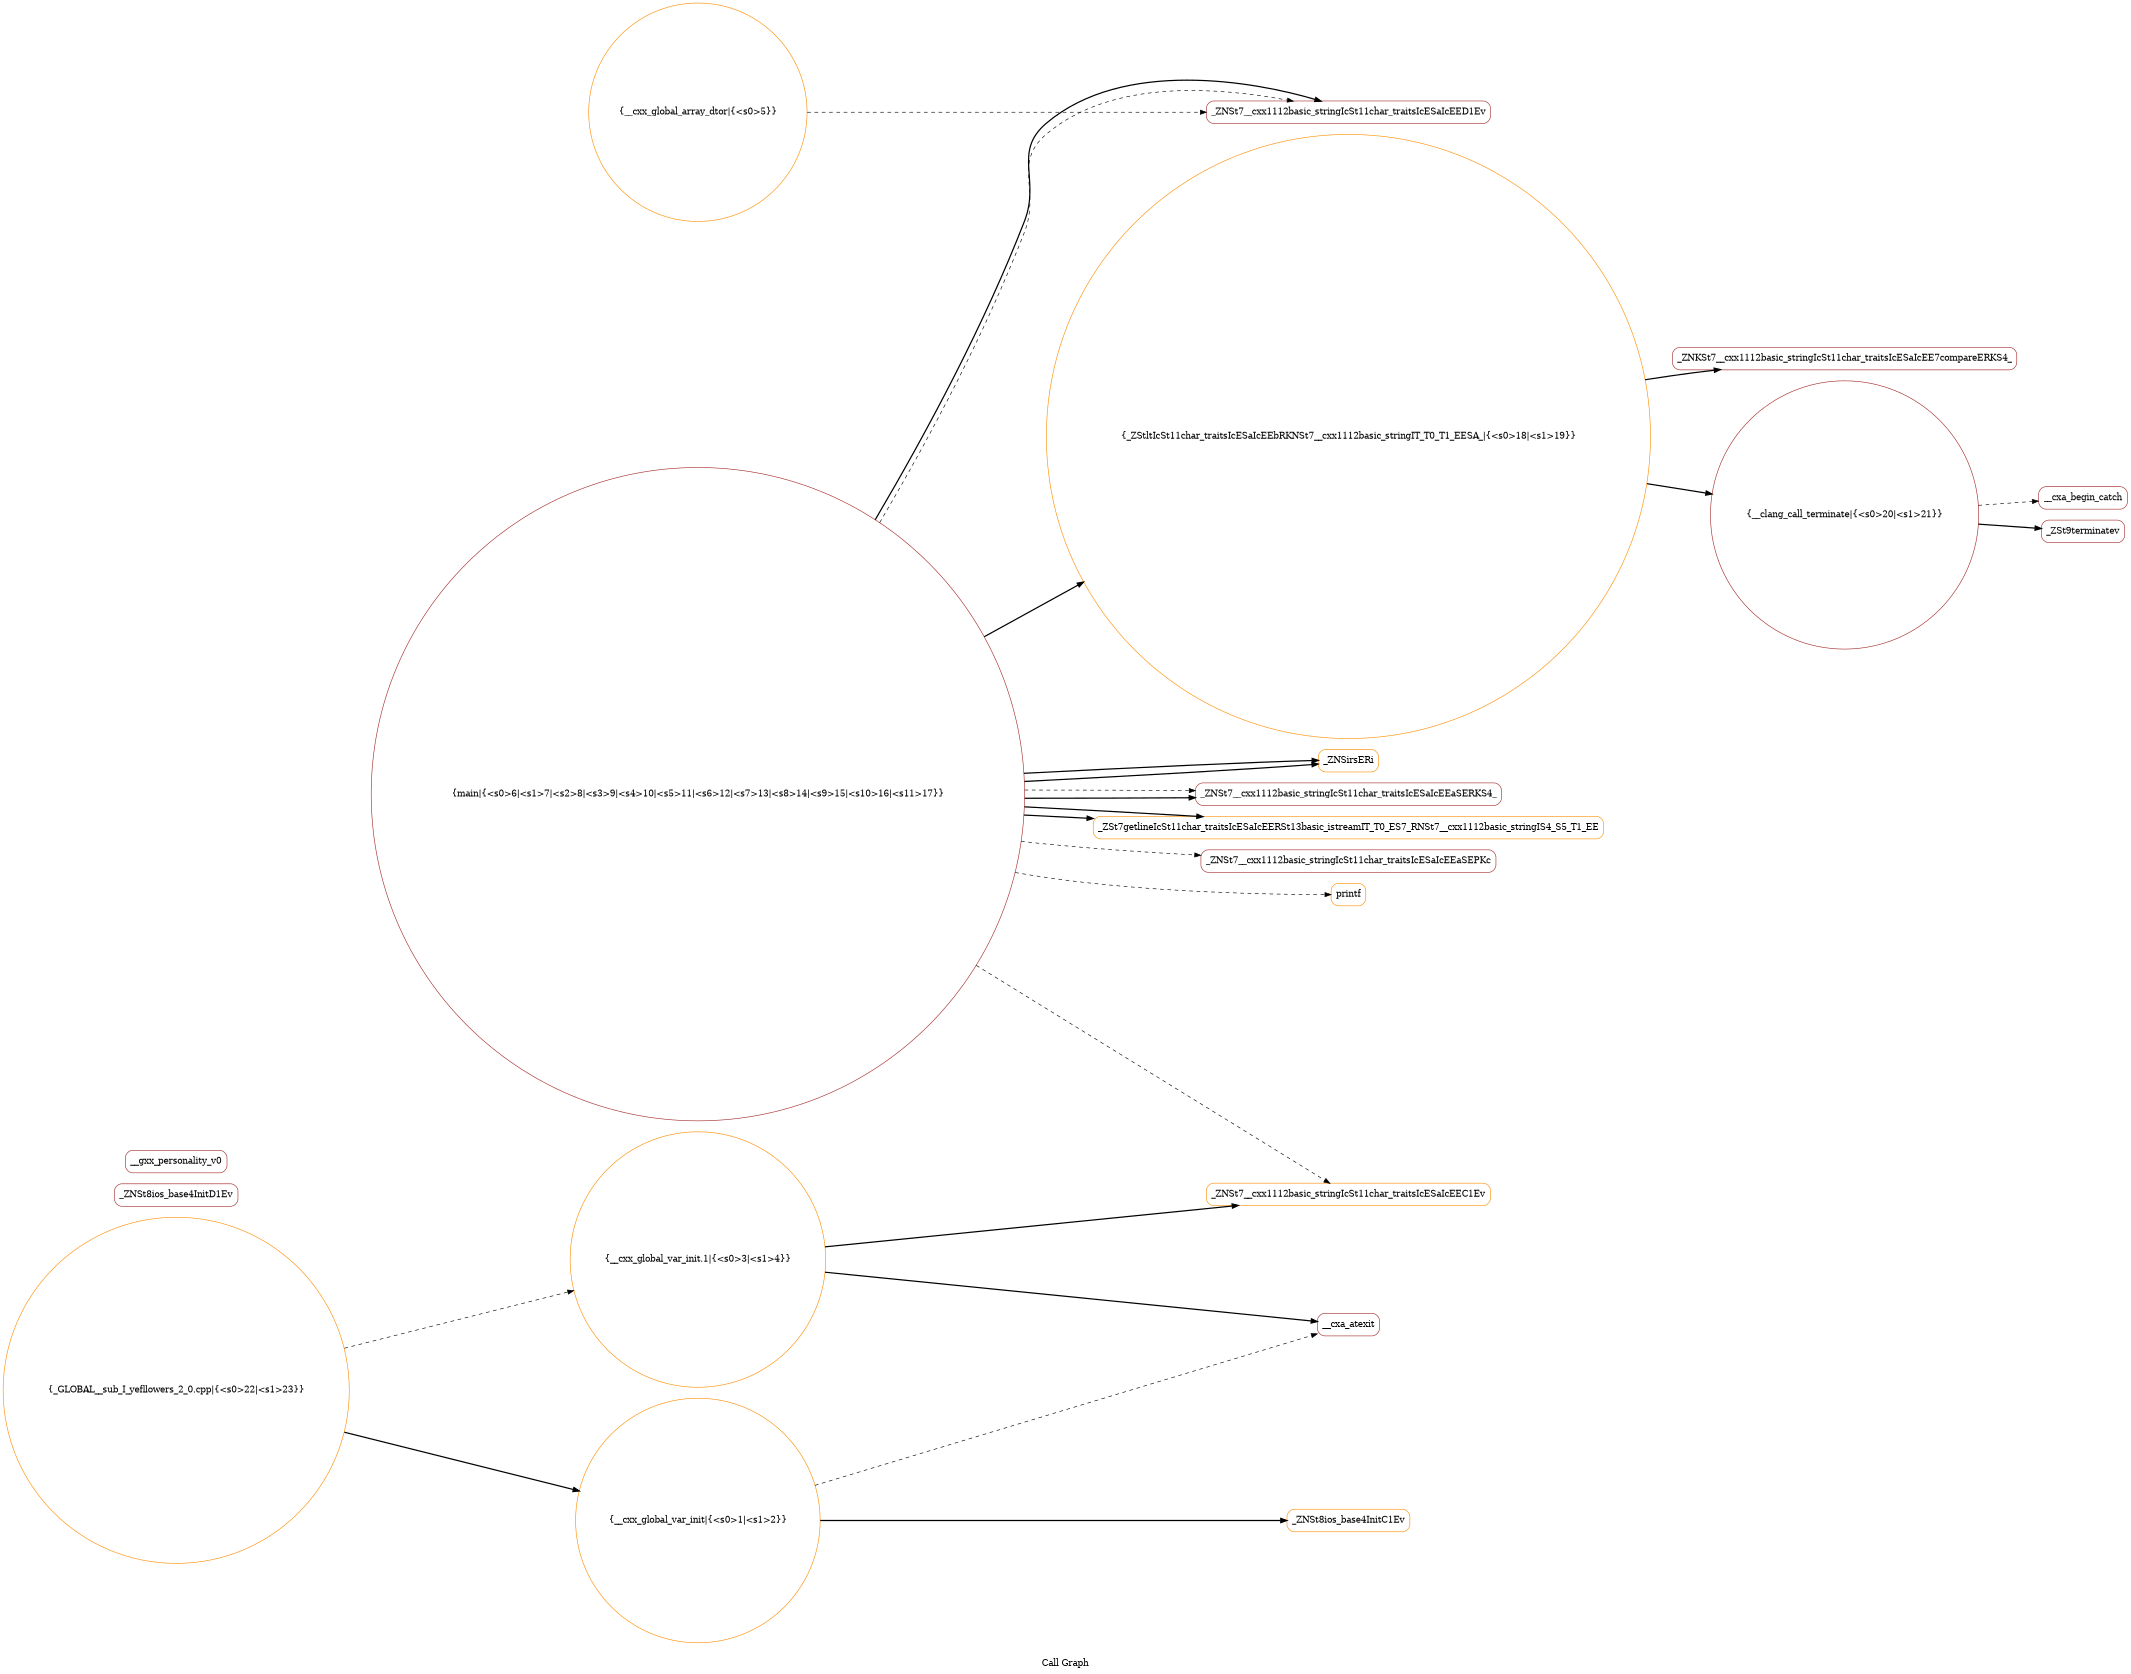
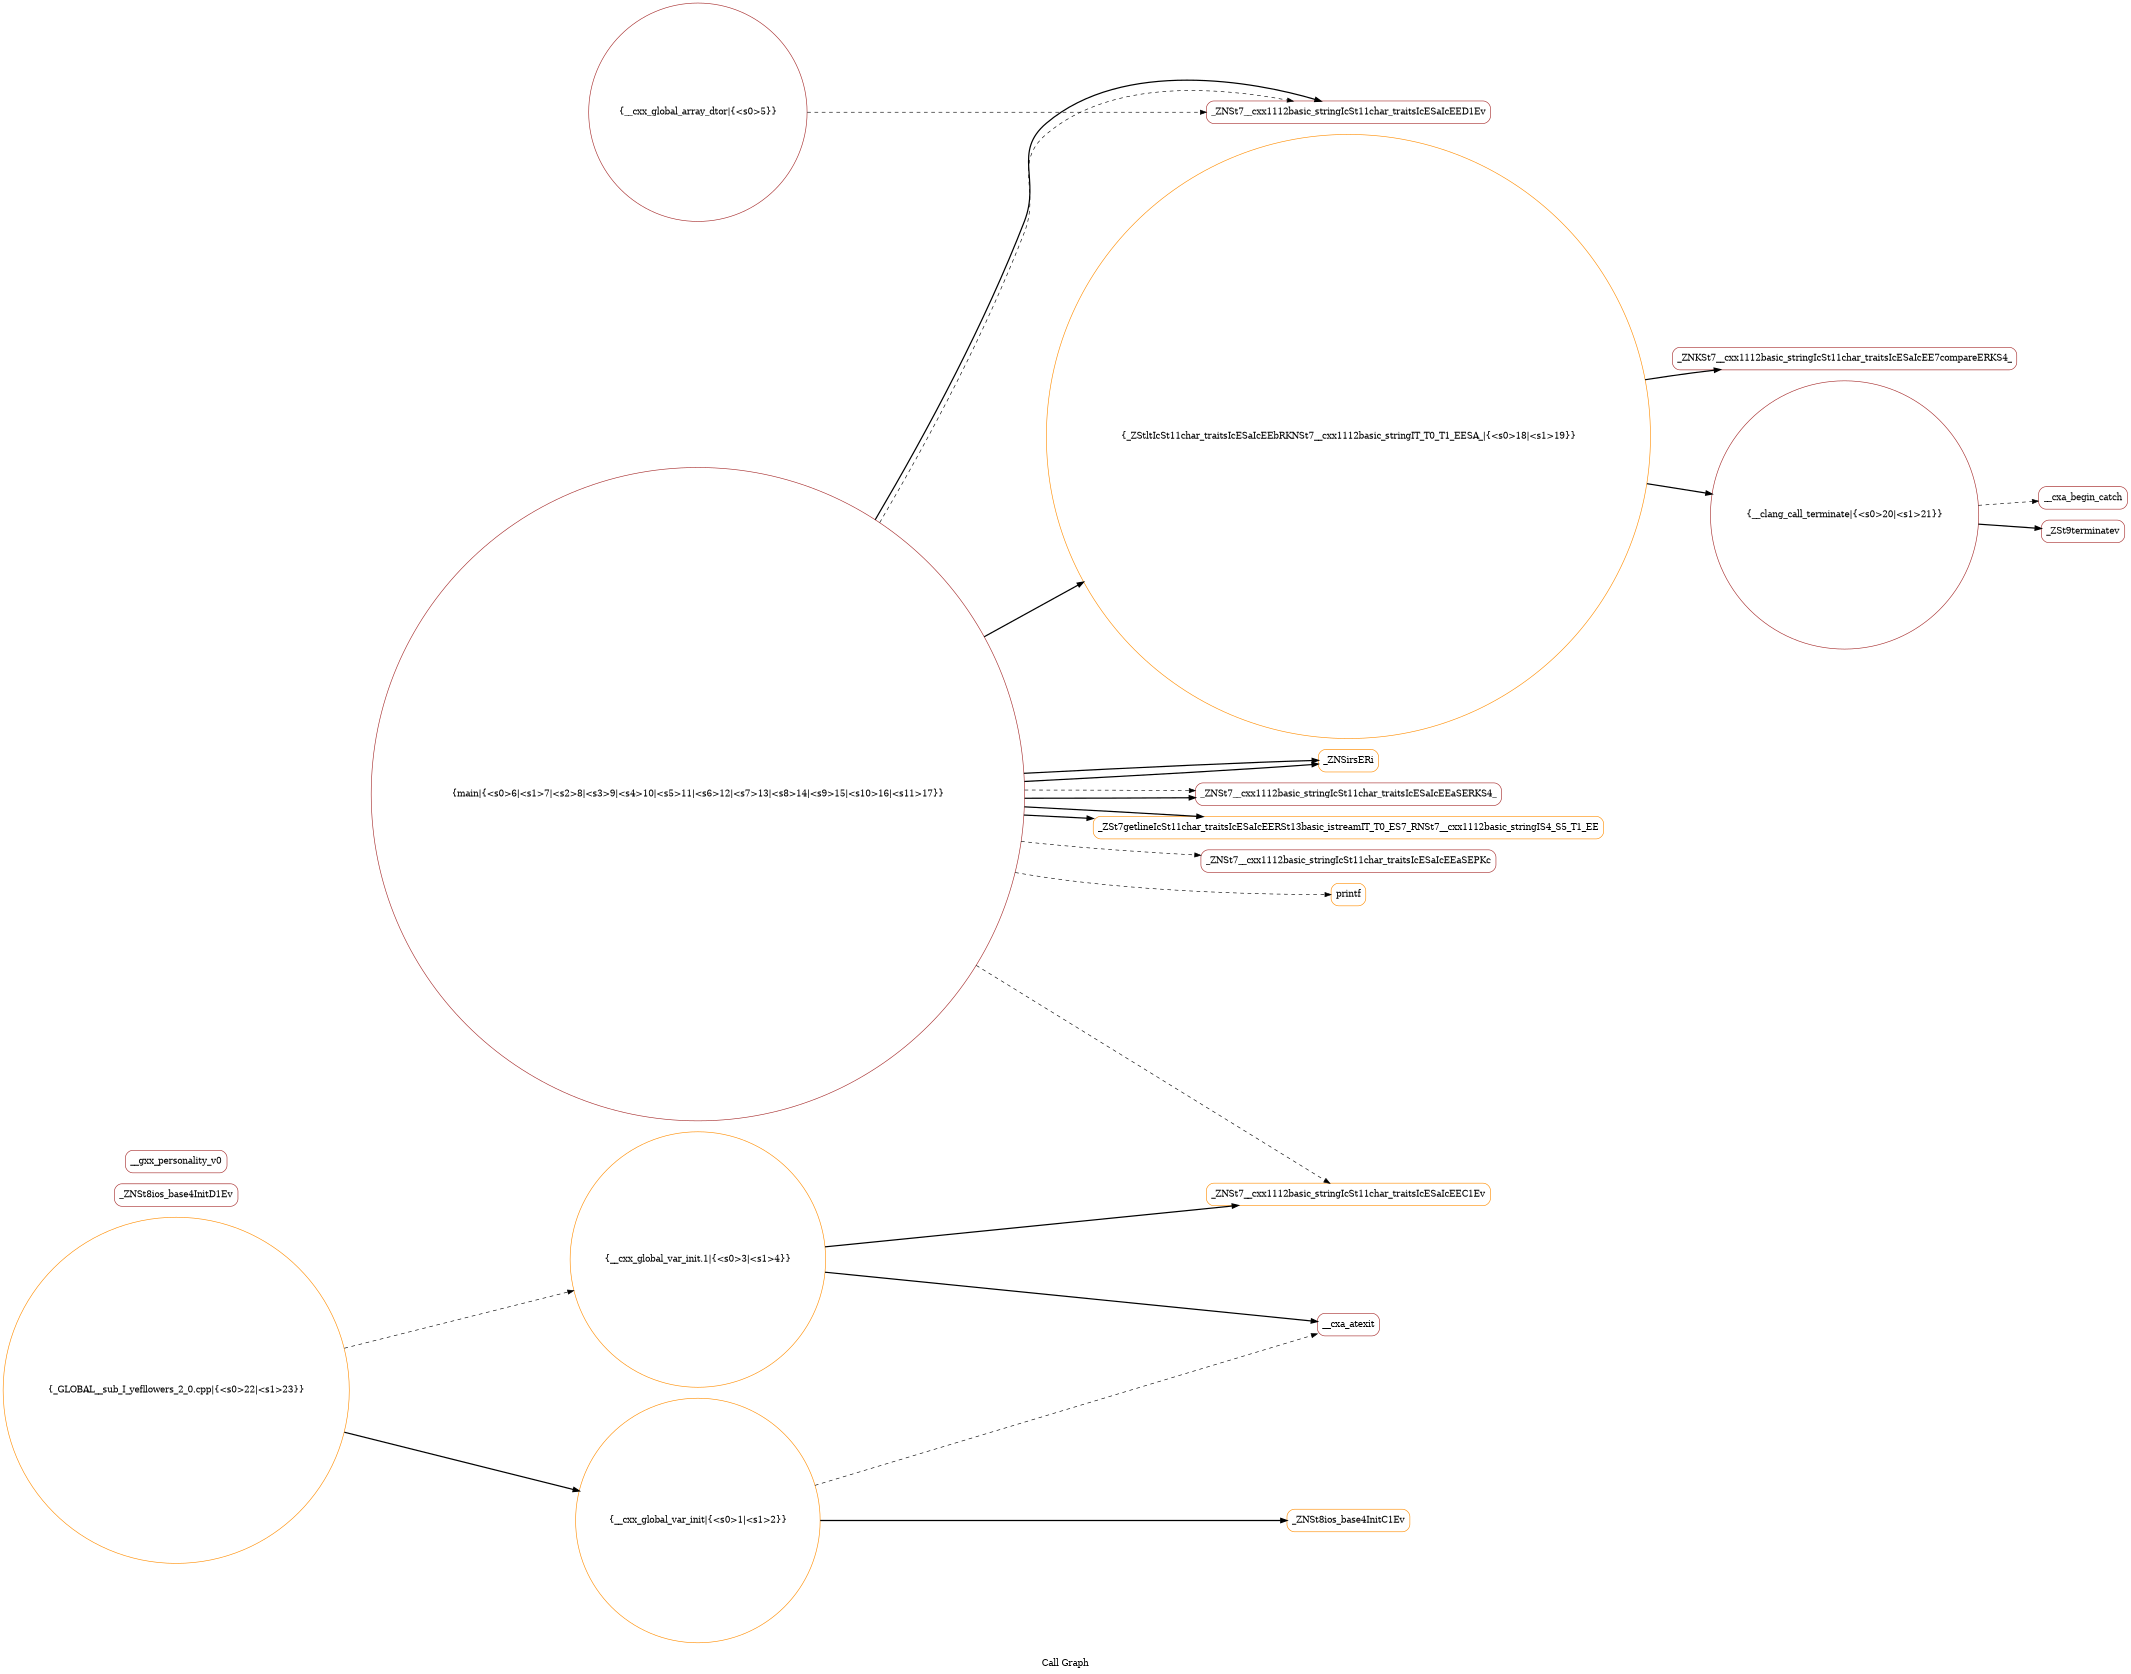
node "{__cxx_global_array_dtor|{<s0>5}}": color darkorange -> brown
